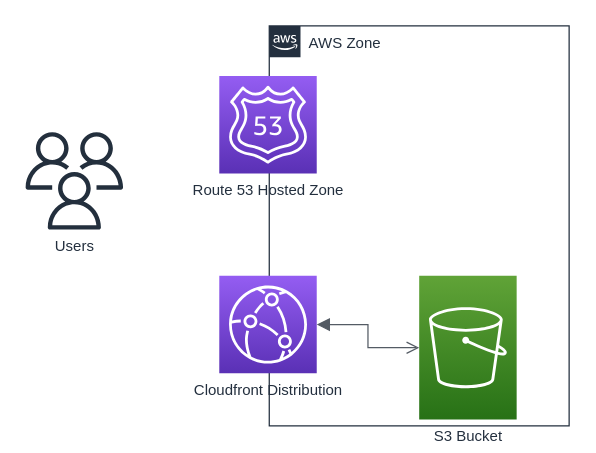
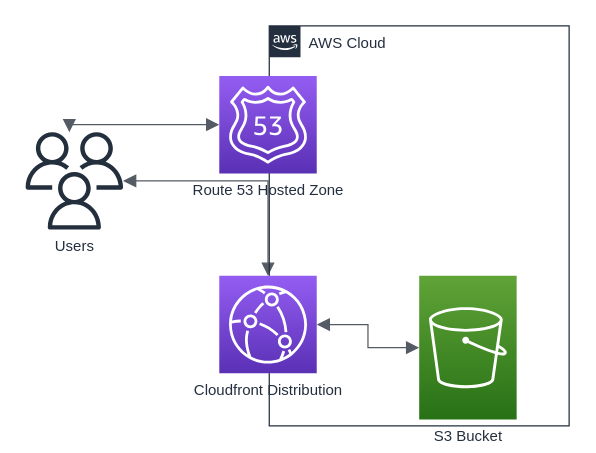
node "AWS Zone": label "AWS Zone" -> "AWS Cloud"
edge "Route 53 Hosted Zone" -- "Users": added
edge "Users" -- "Cloudfront Distribution": added
edge "Cloudfront Distribution" -- "S3 Bucket": arrowhead open -> block
